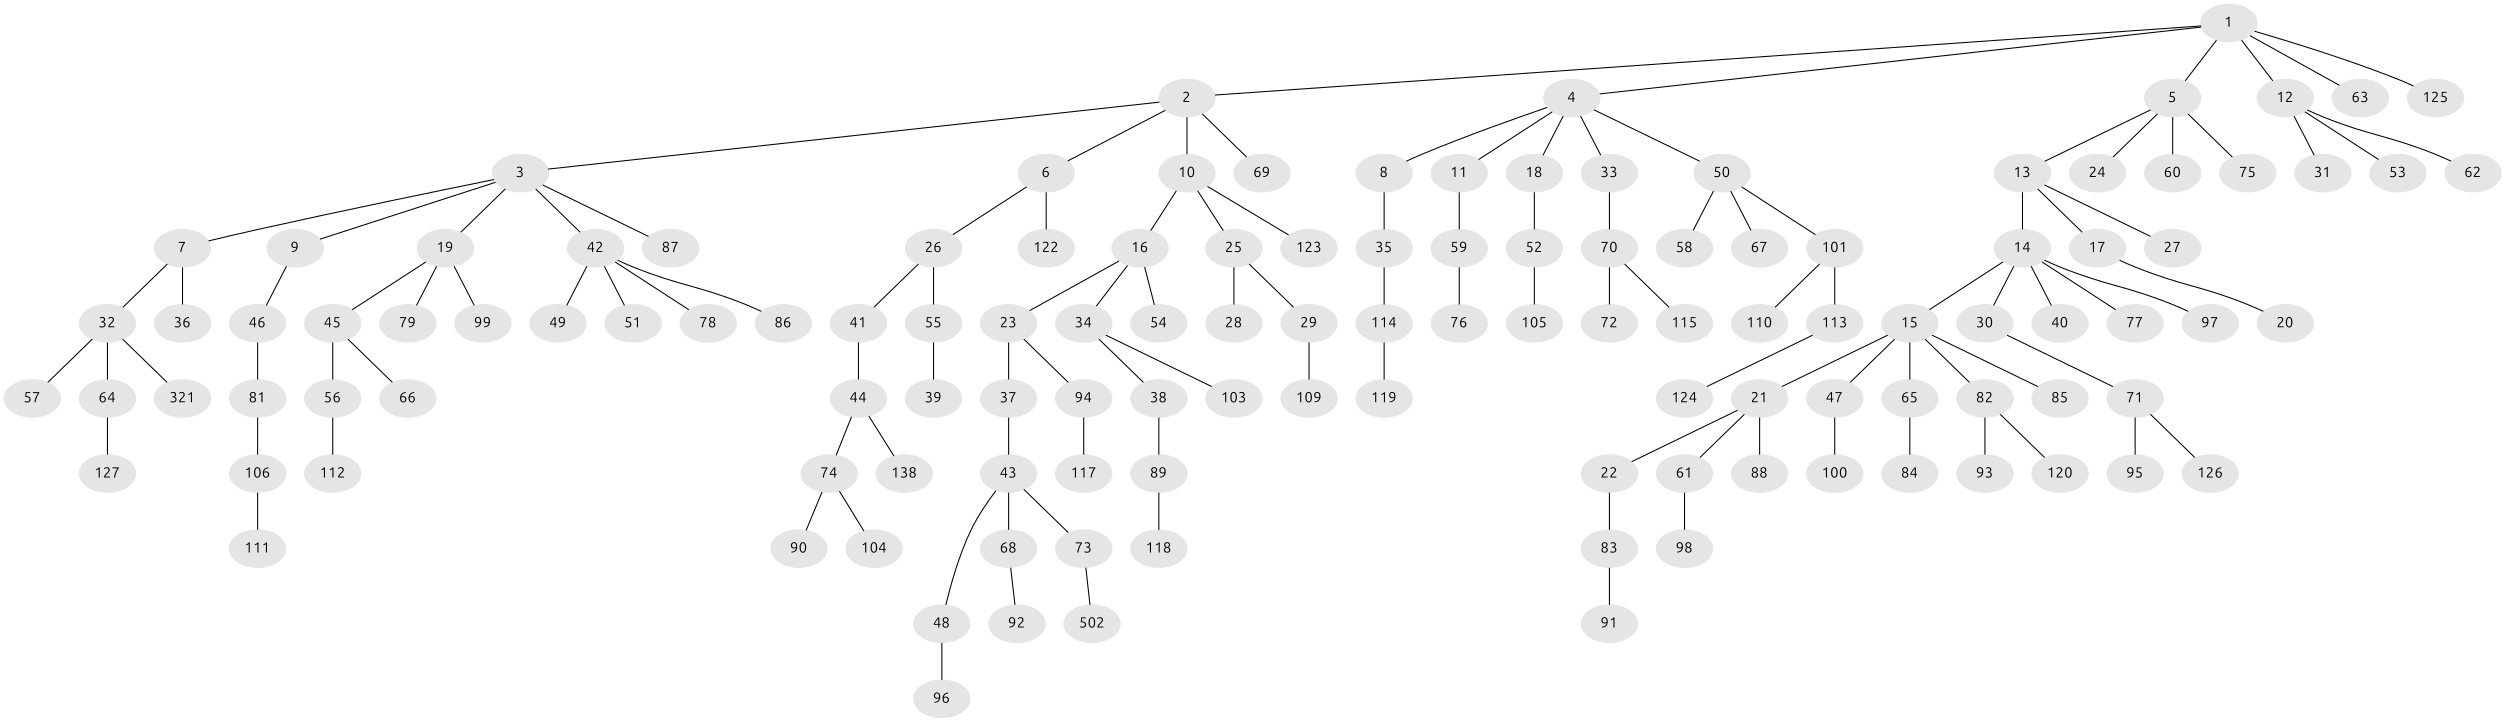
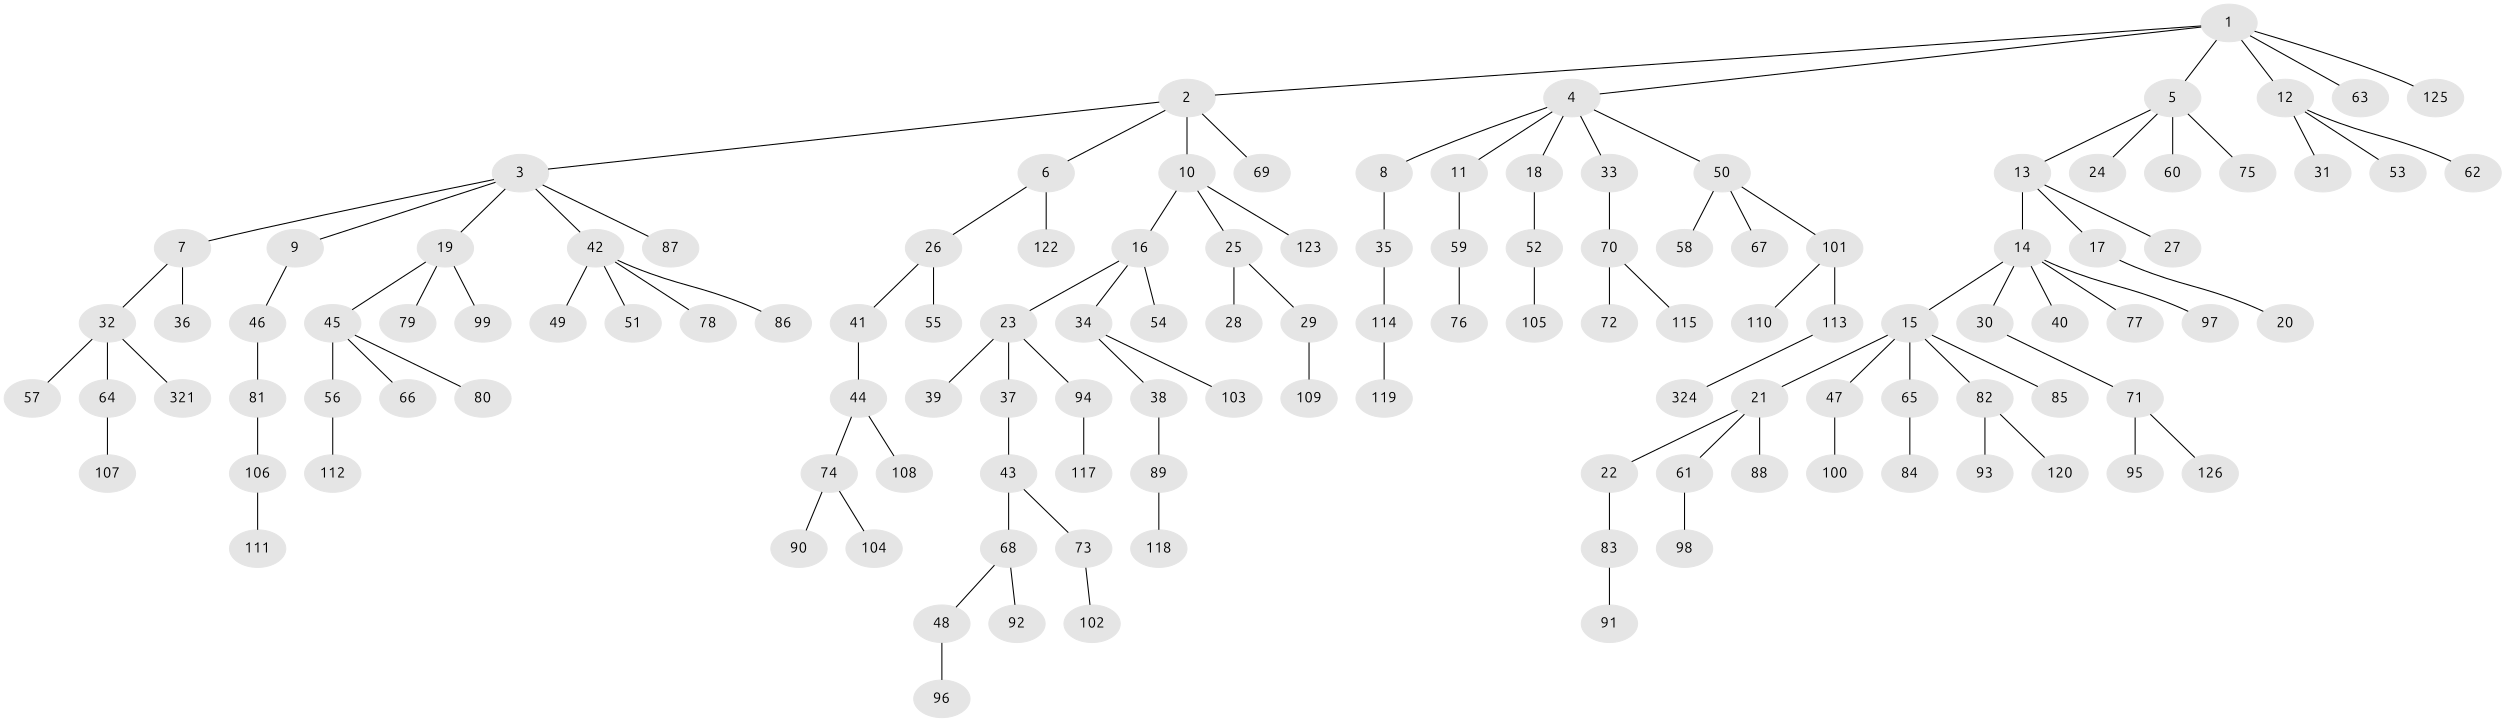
edge "55" -- "39": now "23" -- "39"
node "80": added
node "124": label "124" -> "324"
node "127": label "127" -> "107"
node "138": label "138" -> "108"
edge "43" -- "48": now "68" -- "48"
node "502": label "502" -> "102"
